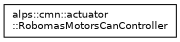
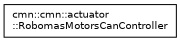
node "alps::cmn::actuator ::RobomasMotorsCanController": label "alps::cmn::actuator ::RobomasMotorsCanController" -> "cmn::cmn::actuator ::RobomasMotorsCanController"
